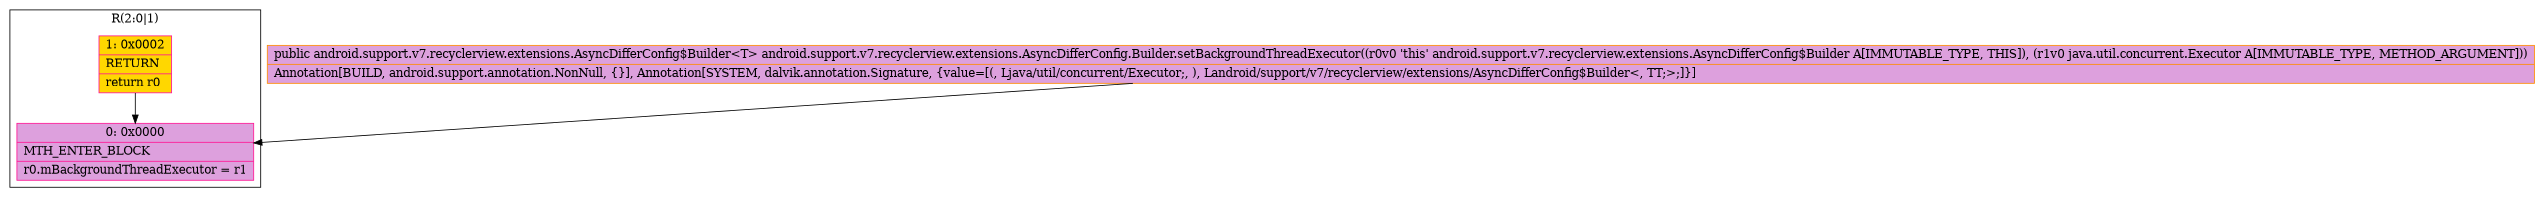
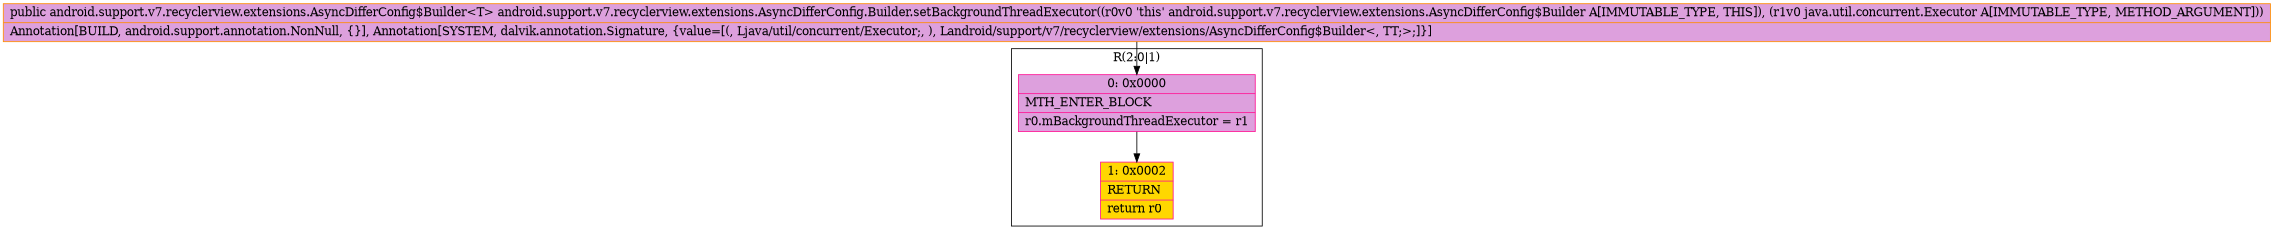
edge "1: 0x0002" -> "0: 0x0000": reversed
